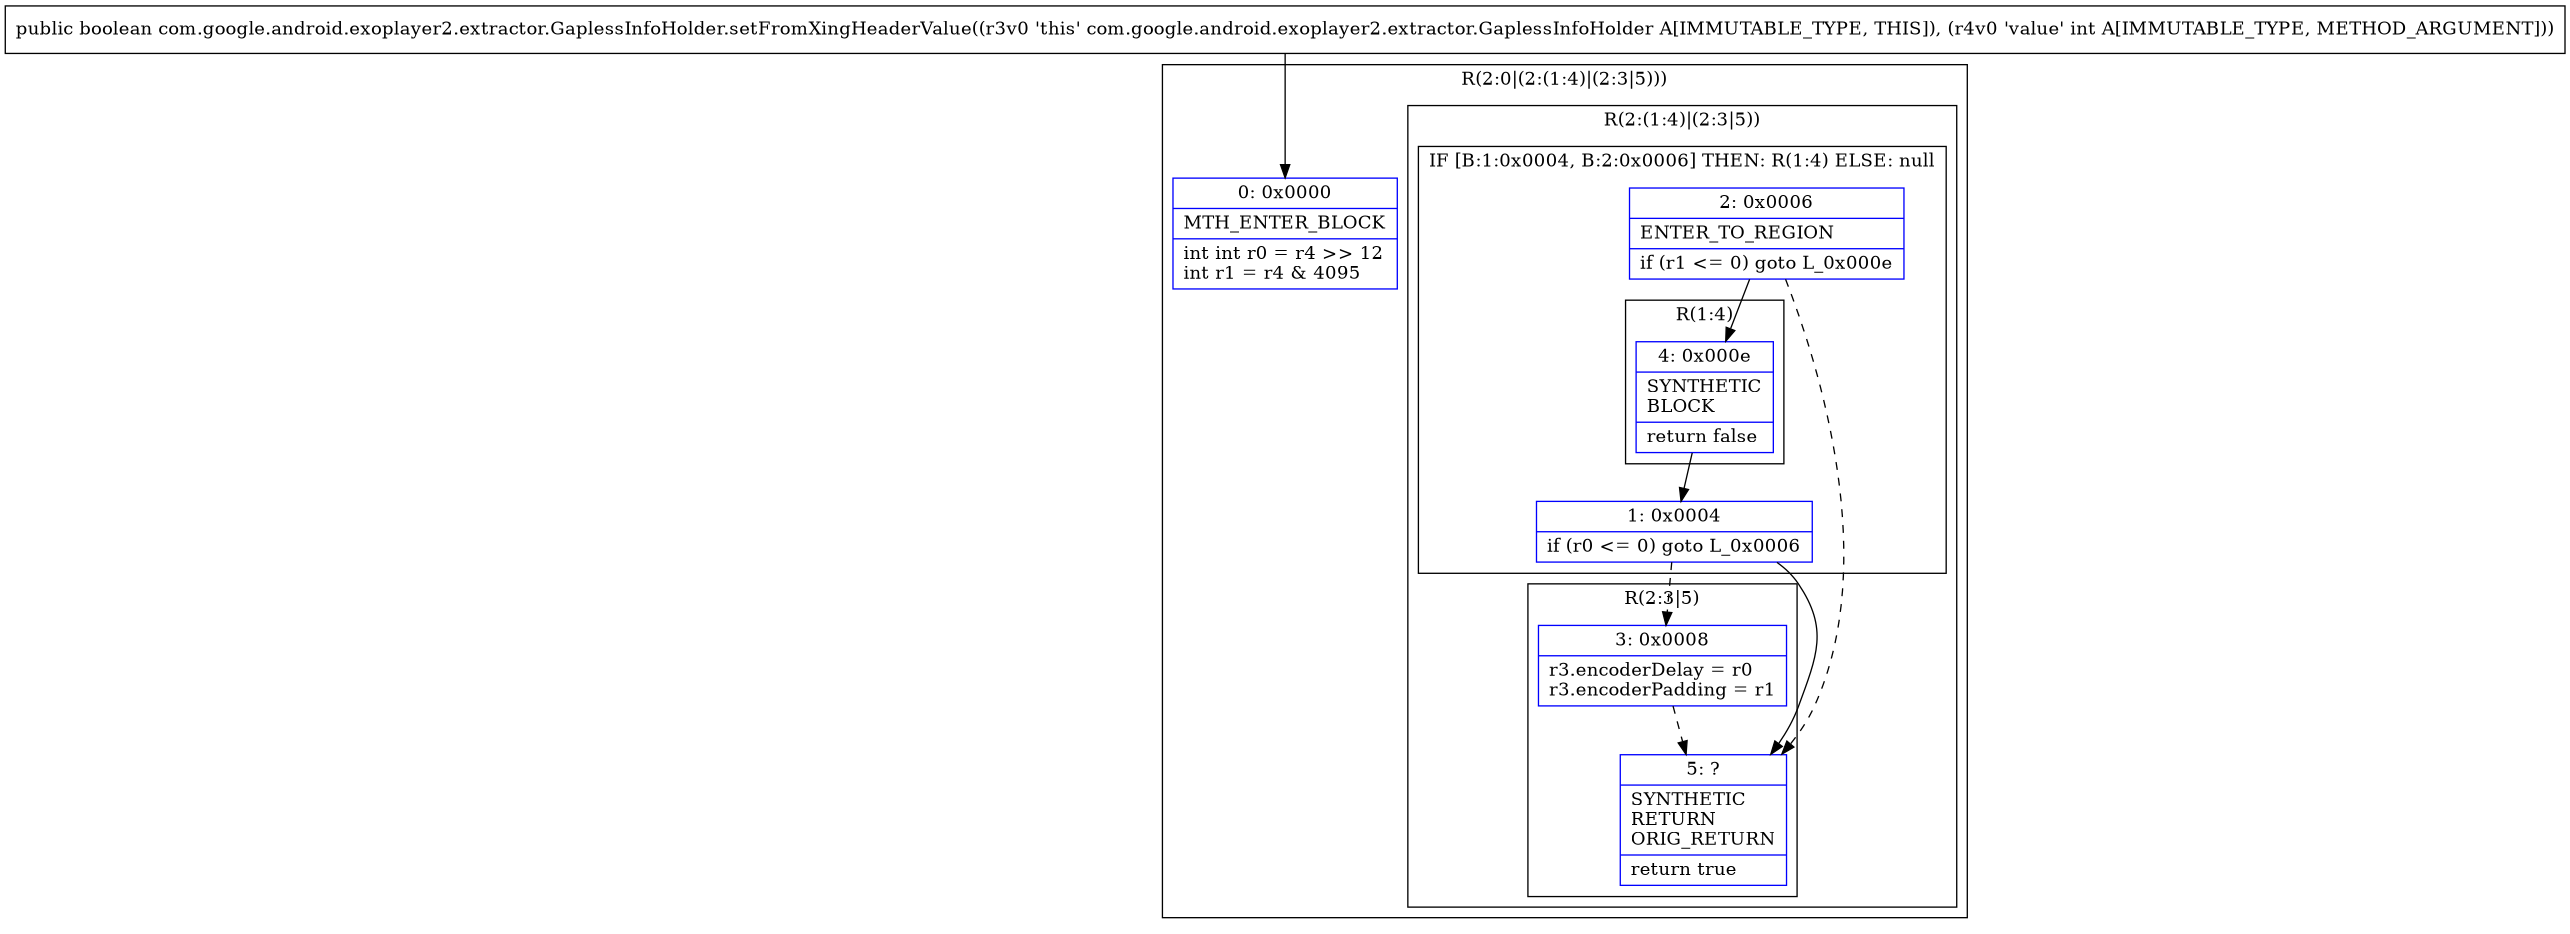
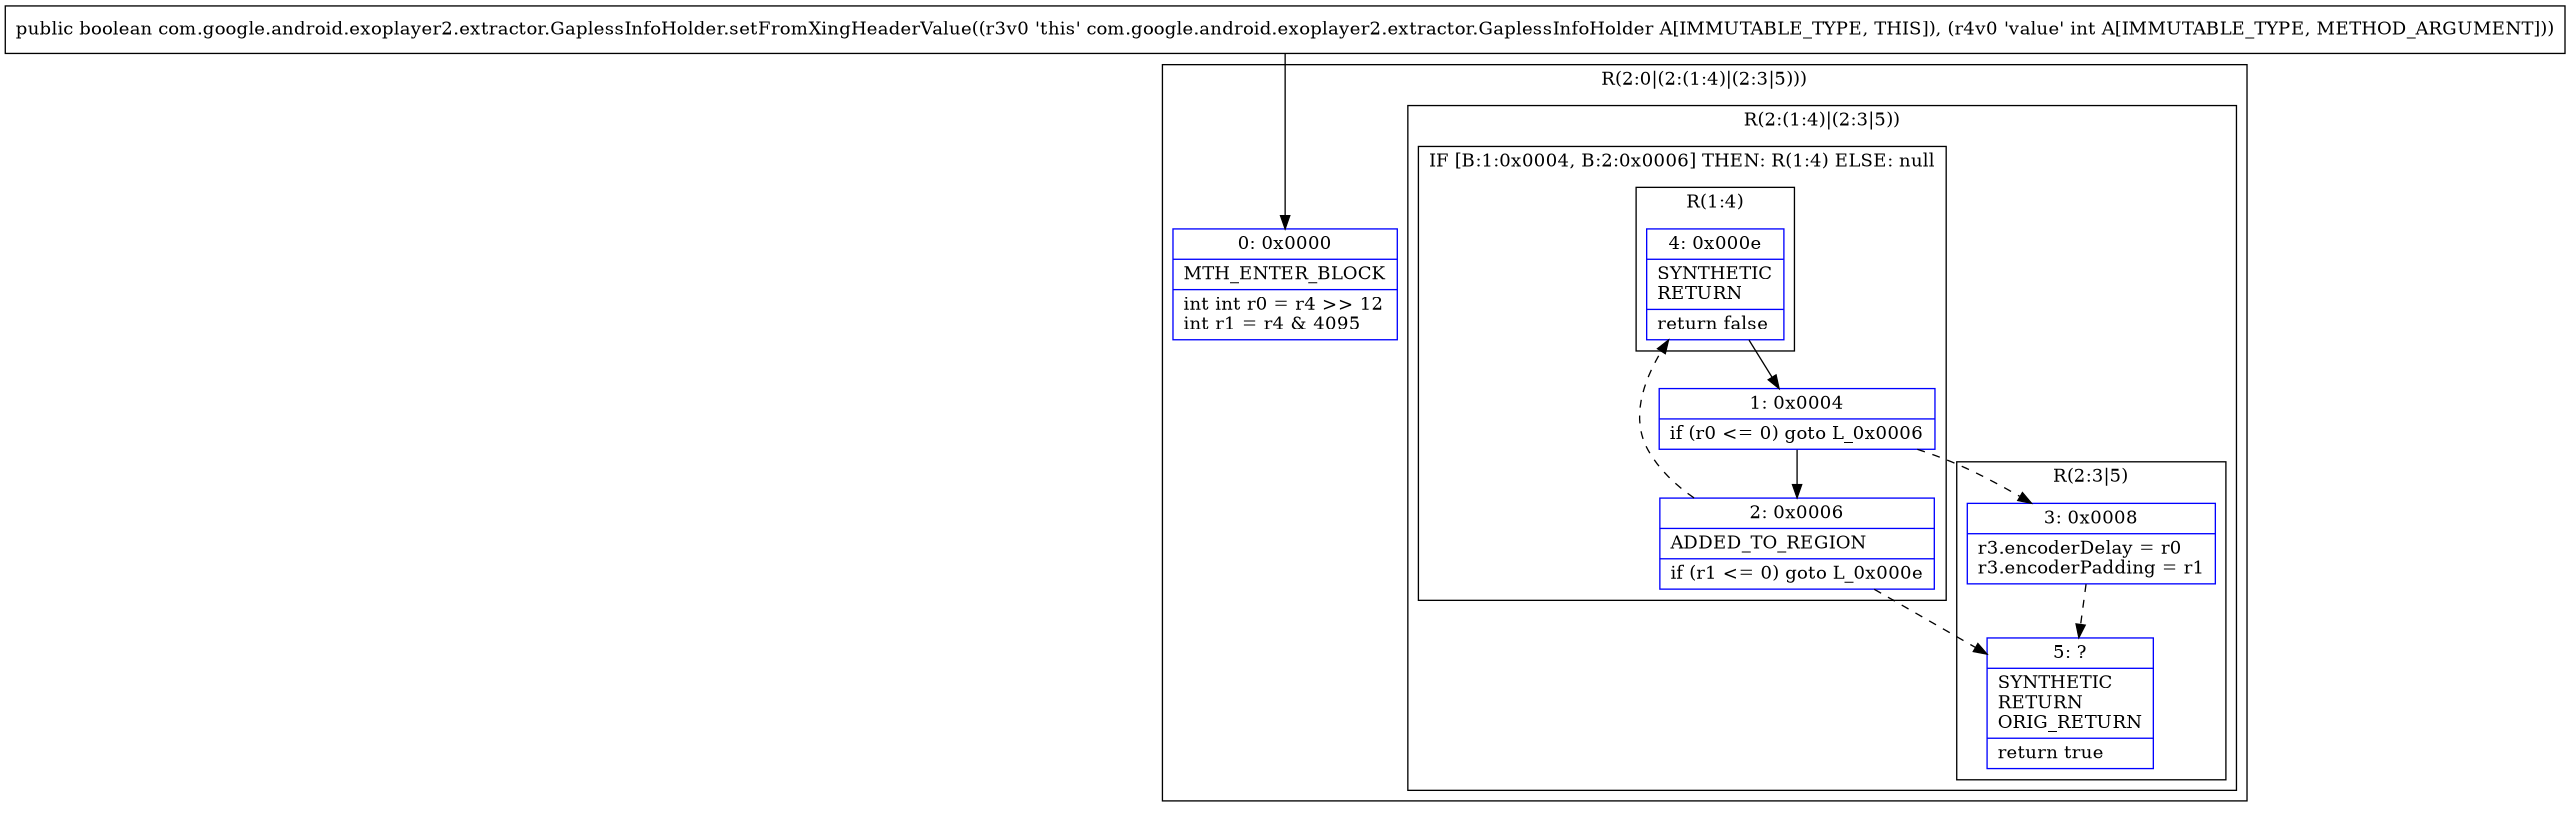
node "2: 0x0006": text "ENTER_TO_REGION" -> "ADDED_TO_REGION"
edge "2: 0x0006" -> "4: 0x000e": style solid -> dashed
node "4: 0x000e": text "BLOCK" -> "RETURN"
edge "1: 0x0004" -> "5: ?": now "1: 0x0004" -> "2: 0x0006"
